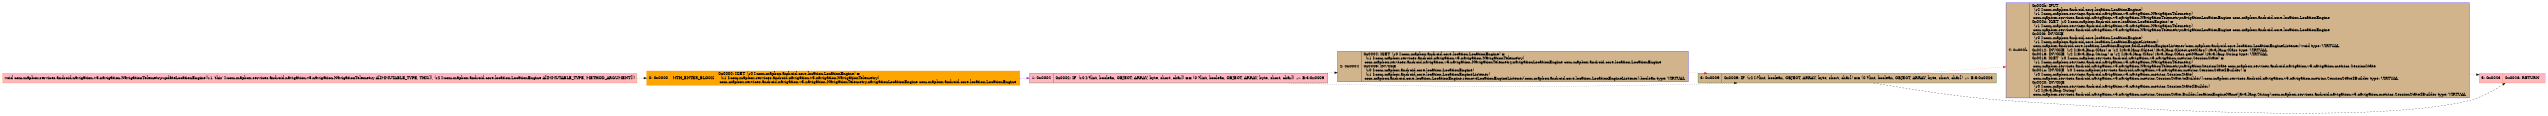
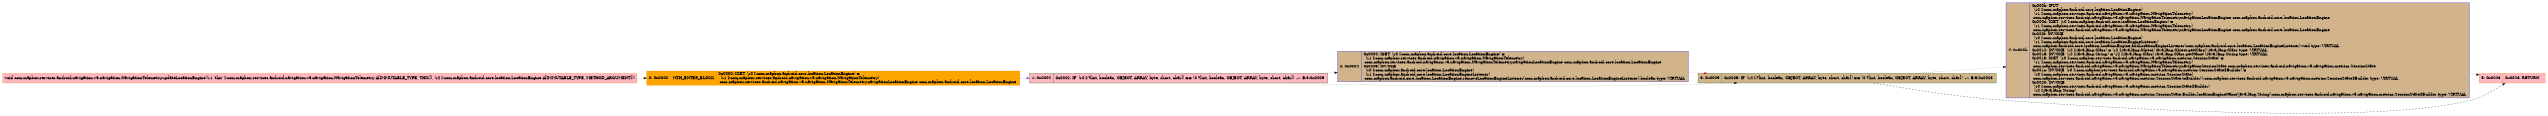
edge "3: 0x0009" -> "4: 0x000b": color red -> black
